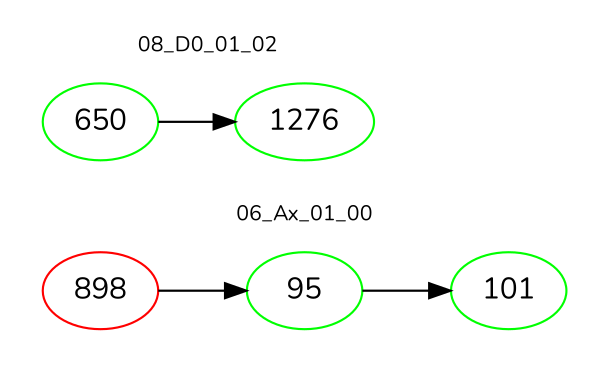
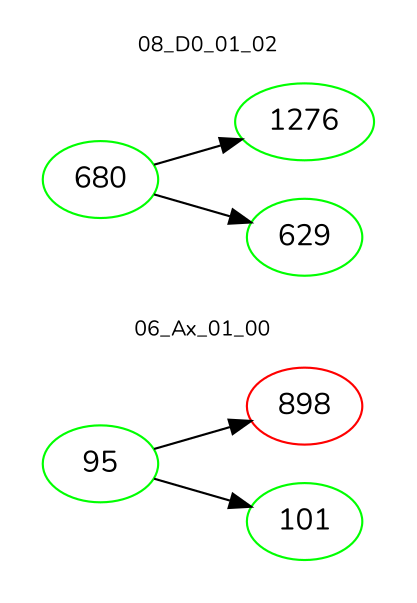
node "650": label "650" -> "680"
node "629": added
edge "898" -> "95": reversed
